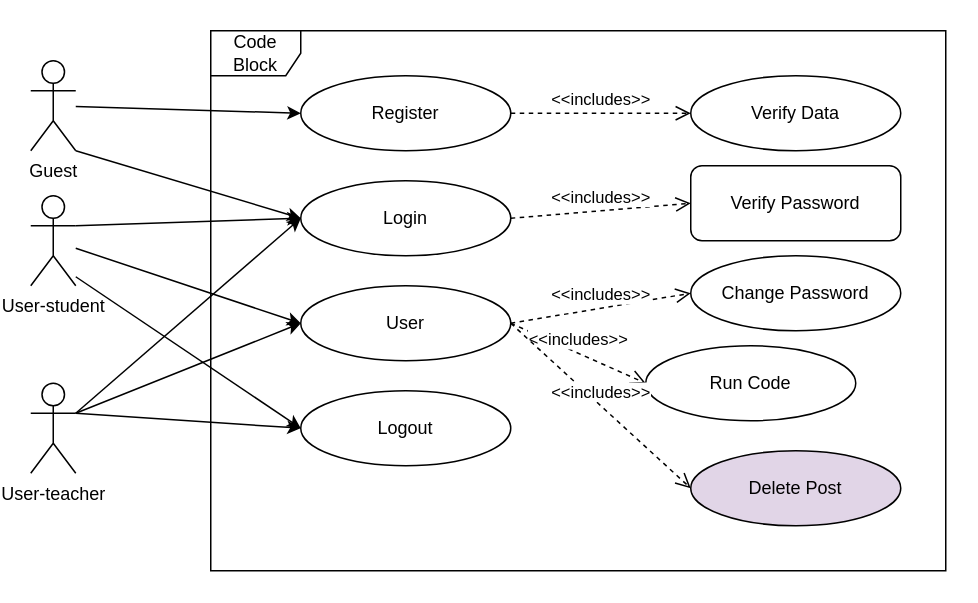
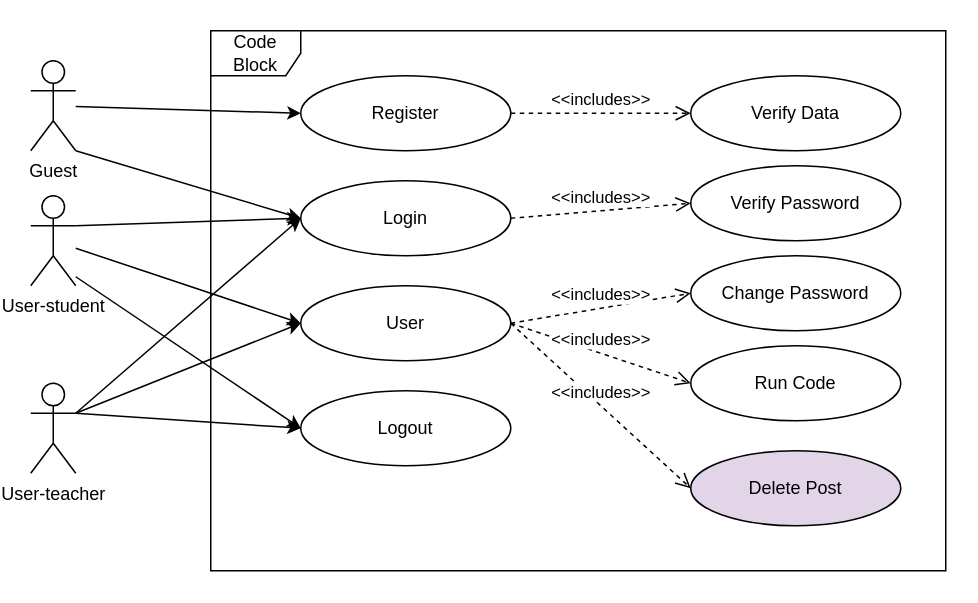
node "Verify Password": shape rounded rectangle -> ellipse
node "Run Code": moved (751, 383) -> (796, 383)
